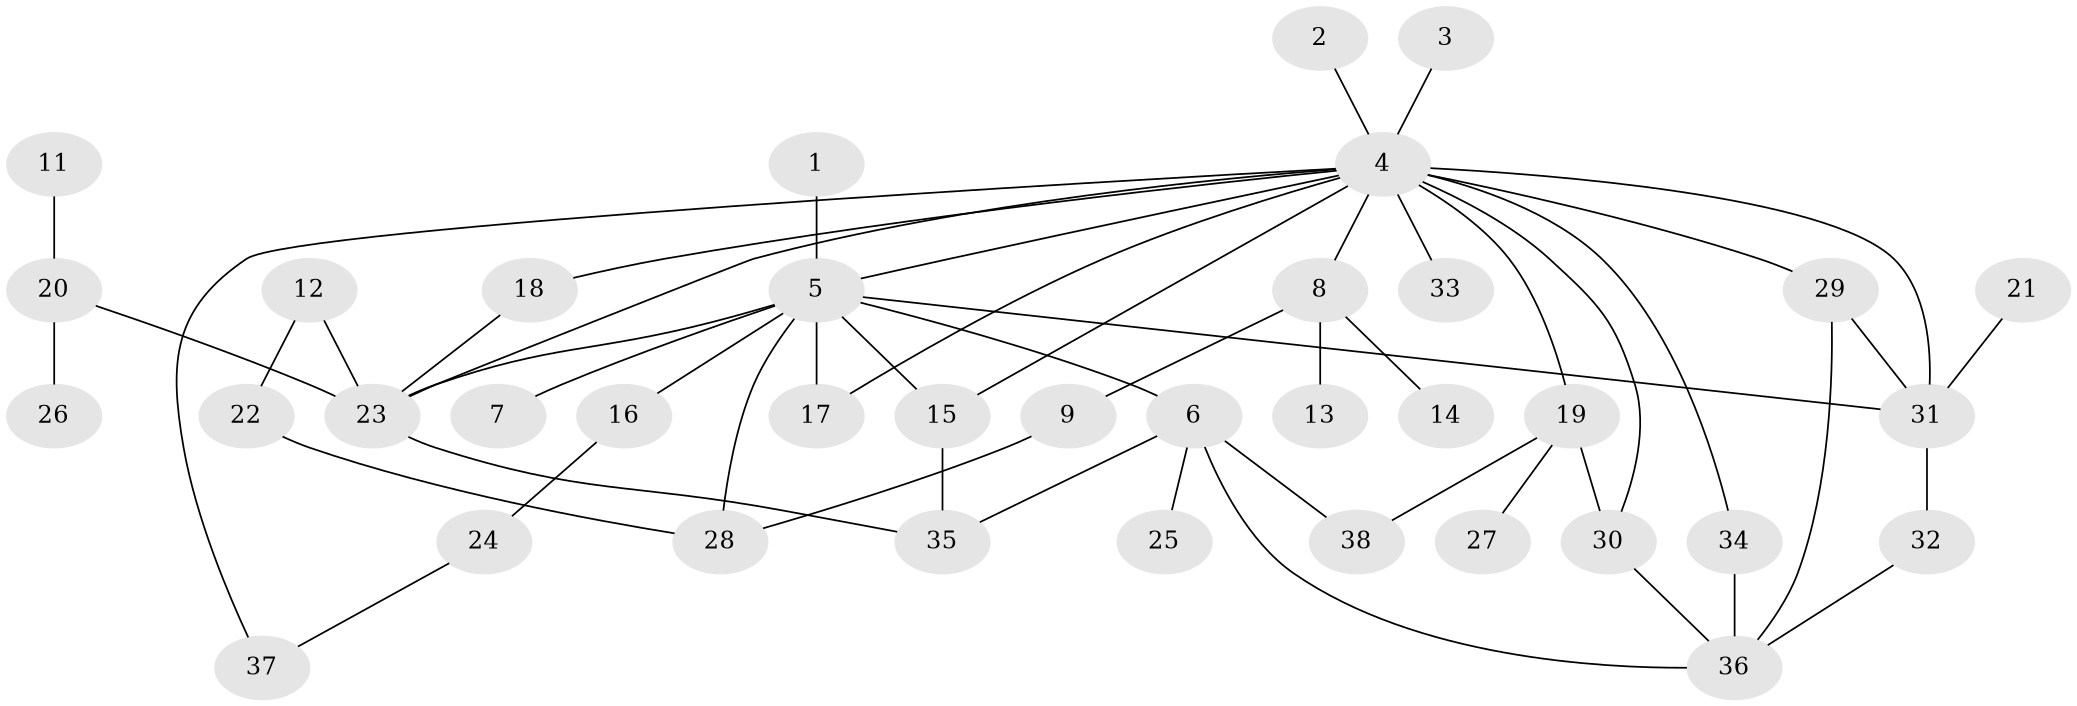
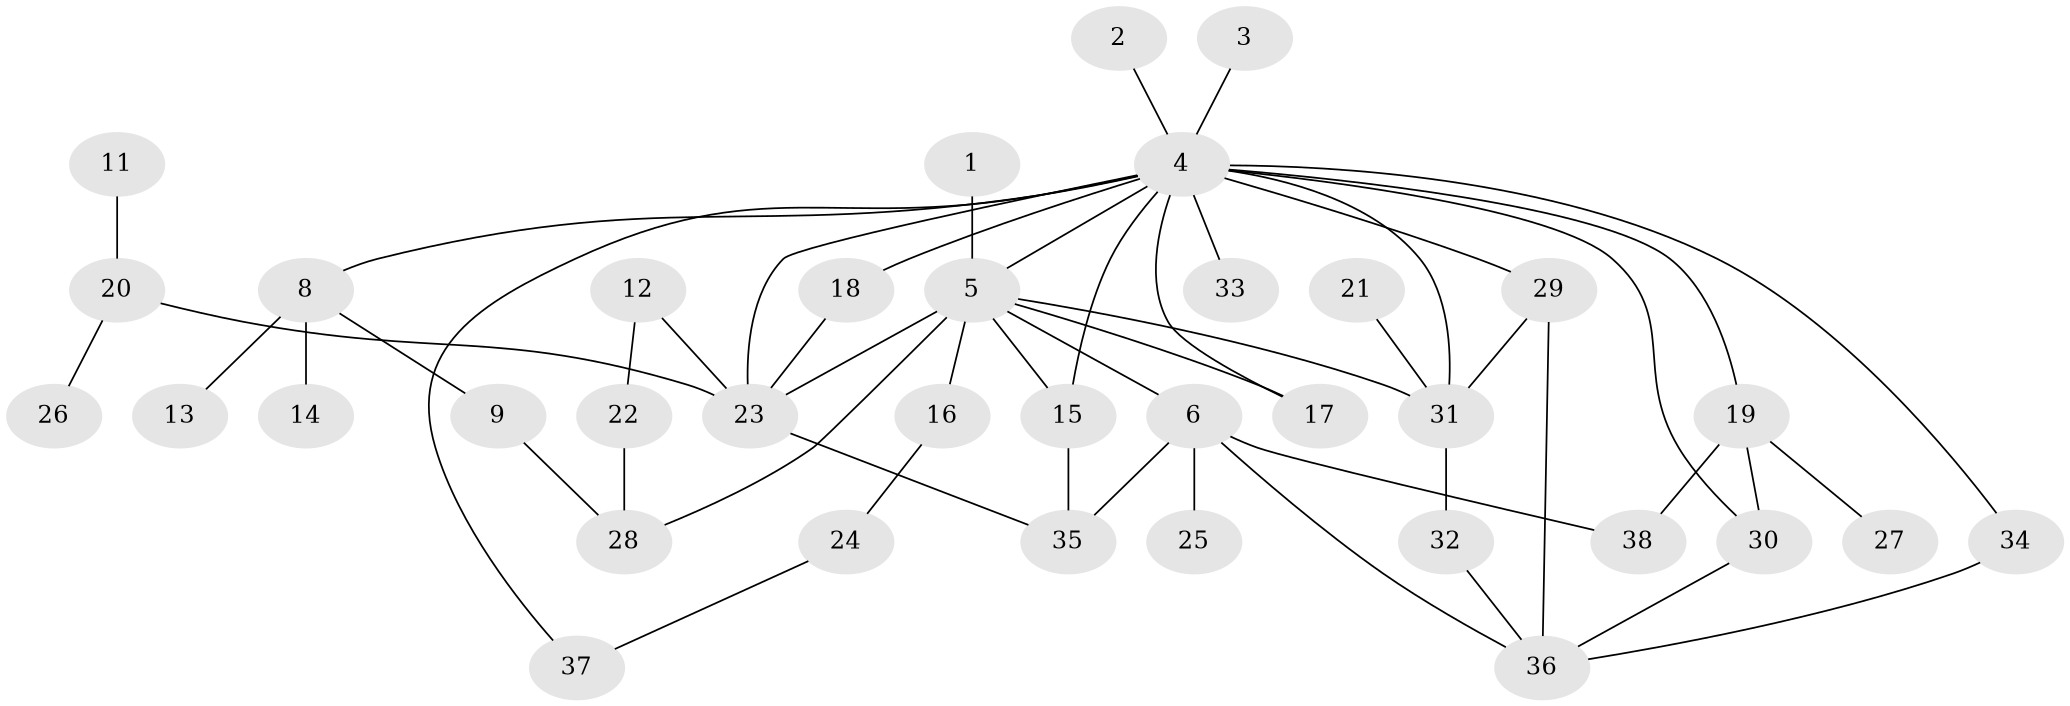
node "7": removed
